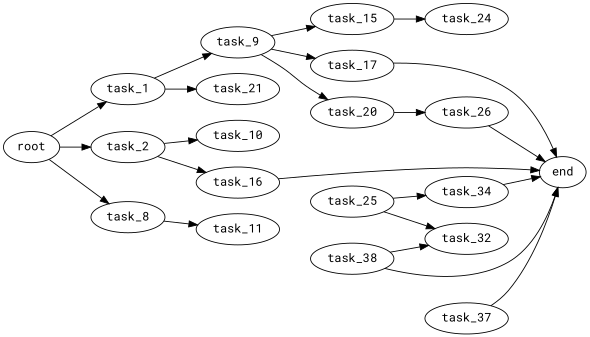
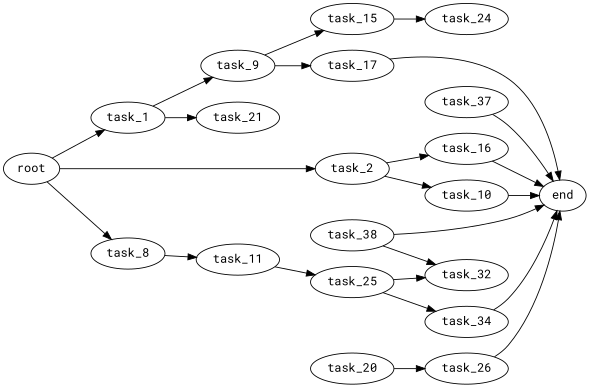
edge "task_9" -> "task_20": removed
edge "task_10" -> "end": added
edge "task_11" -> "task_25": added
